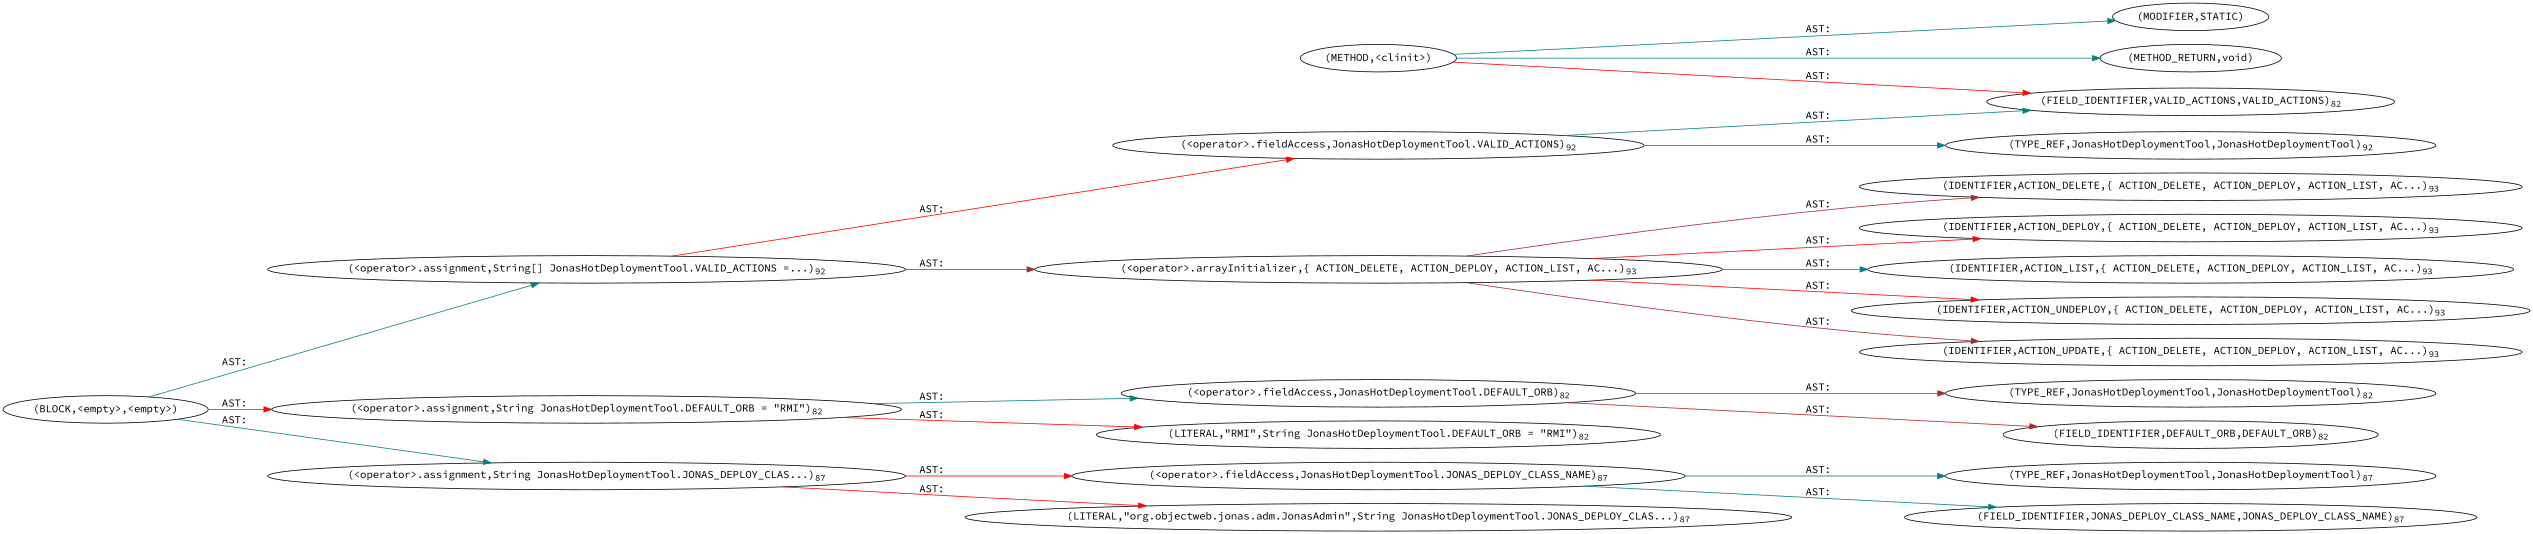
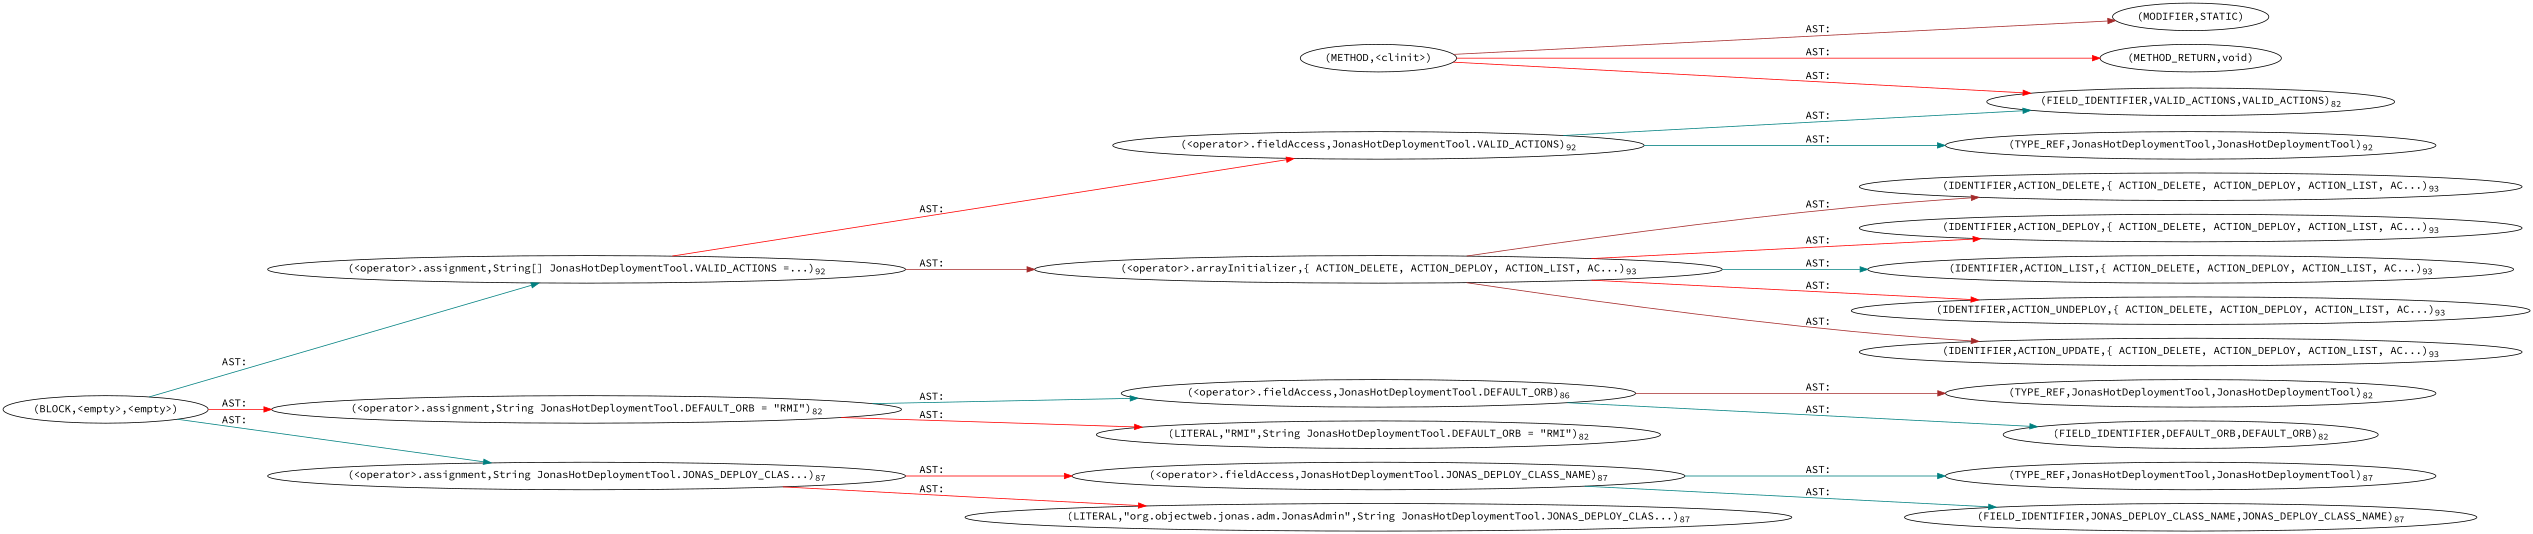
edge "(METHOD,<clinit>)" -> "(MODIFIER,STATIC)": color teal -> brown
edge "(METHOD,<clinit>)" -> "(METHOD_RETURN,void)": color teal -> red
node "(<operator>.fieldAccess,JonasHotDeploymentTool.DEFAULT_ORB)": text "82" -> "86"
edge "(<operator>.fieldAccess,JonasHotDeploymentTool.DEFAULT_ORB)" -> "(FIELD_IDENTIFIER,DEFAULT_ORB,DEFAULT_ORB)": color brown -> teal
